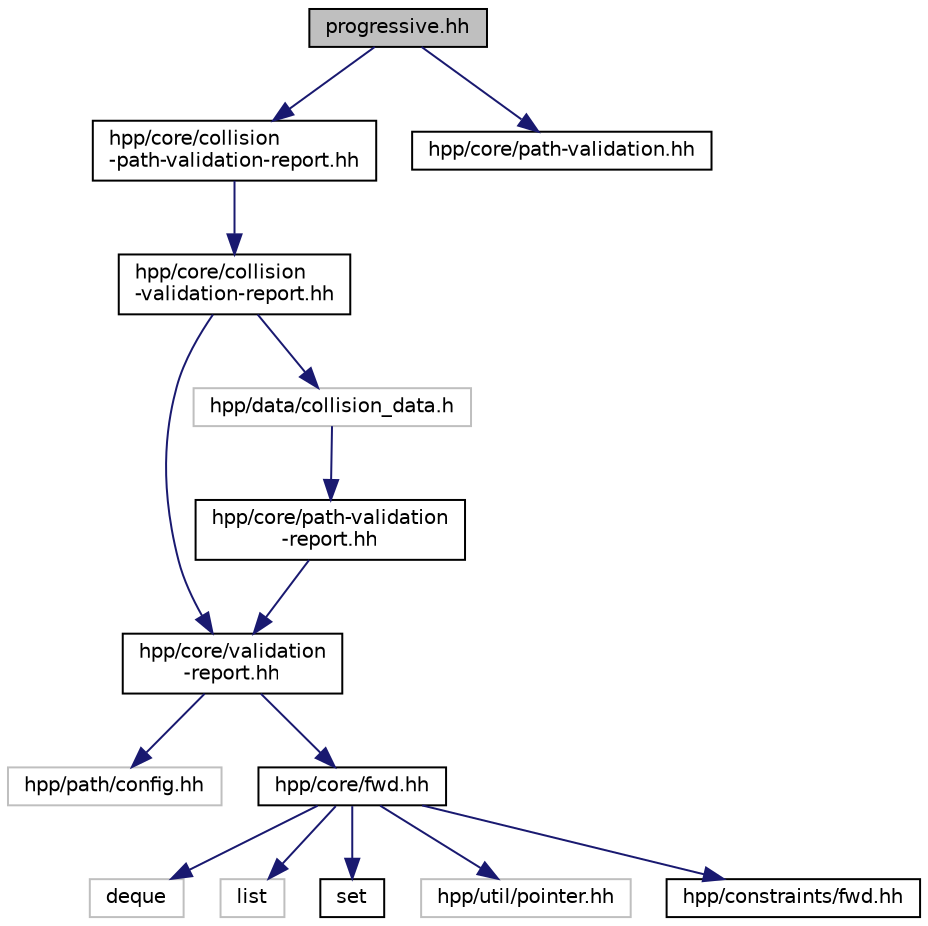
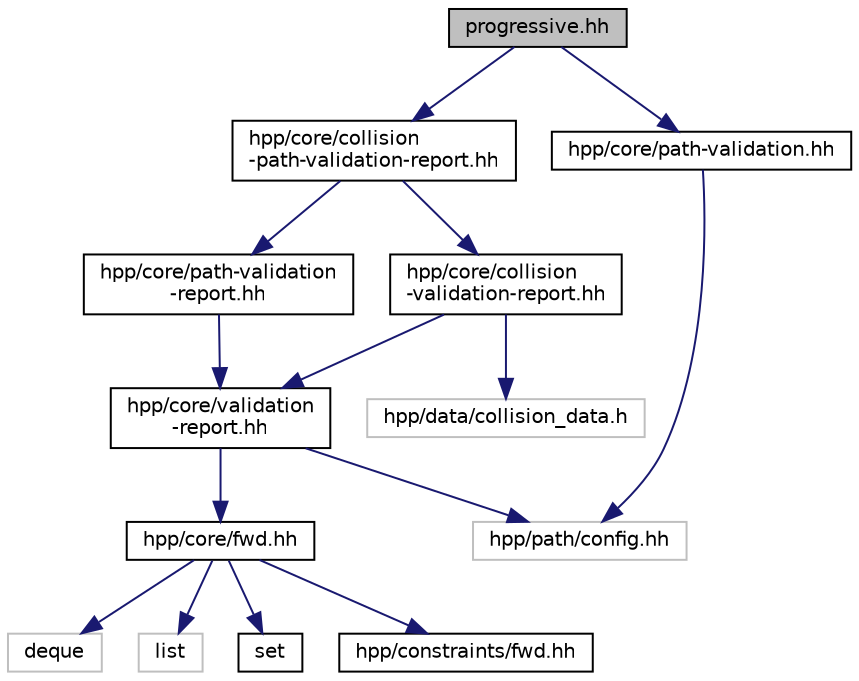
edge "hpp/core/path-validation.hh" -> "hpp/path/config.hh": added
edge "hpp/data/collision_data.h" -> "hpp/core/path-validation -report.hh": now "hpp/core/collision -path-validation-report.hh" -> "hpp/core/path-validation -report.hh"
node "hpp/util/pointer.hh": removed
